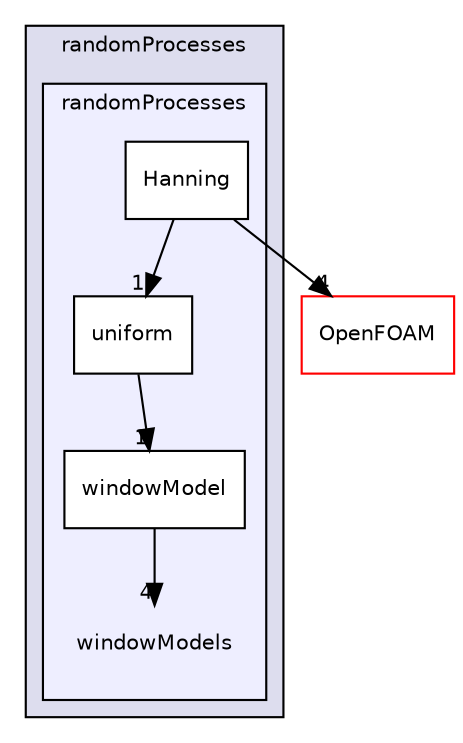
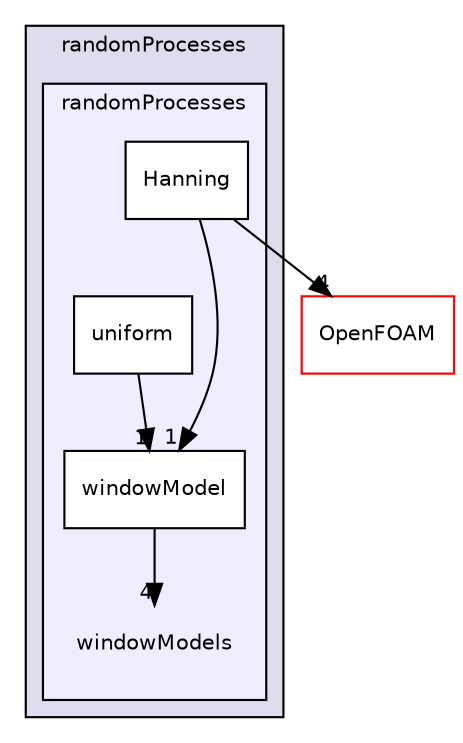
edge "Hanning" -> "uniform": now "Hanning" -> "windowModel"
